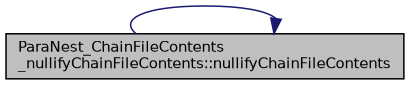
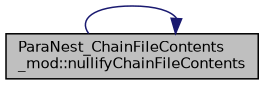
node "ParaNest_ChainFileContents _nullifyChainFileContents::nullifyChainFileContents": label "ParaNest_ChainFileContents _nullifyChainFileContents::nullifyChainFileContents" -> "ParaNest_ChainFileContents _mod::nullifyChainFileContents"
